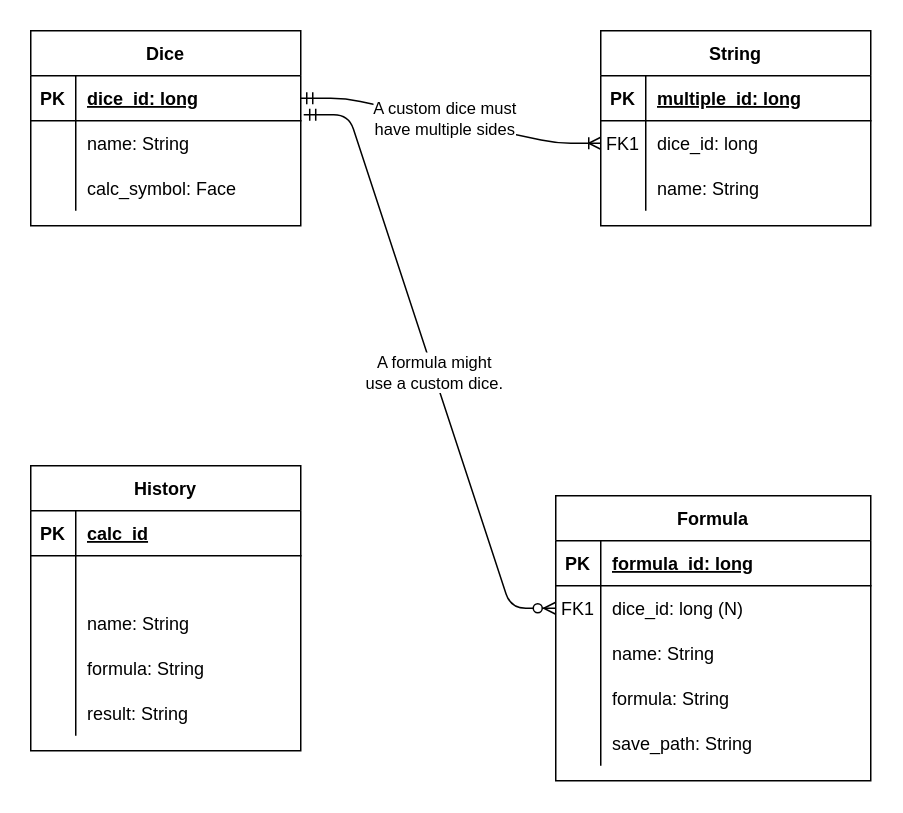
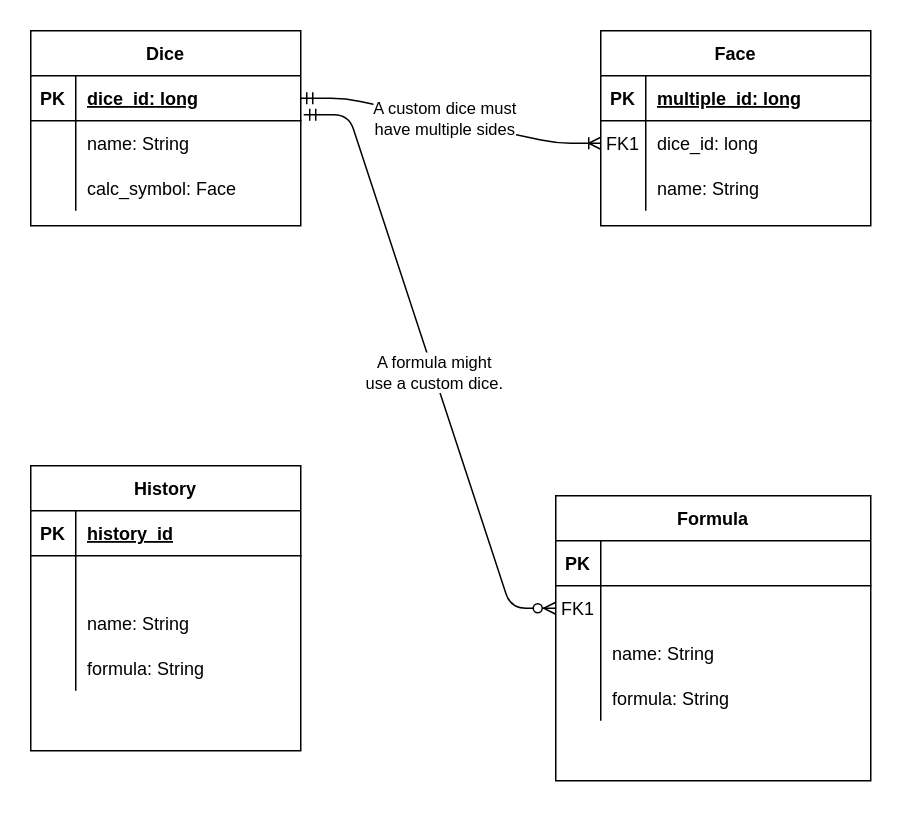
node "String": label "String" -> "Face"
node "calc_id": label "calc_id" -> "history_id"
node "formula_id: long": removed
node "dice_id: long (N)": removed
node "result: String": removed
node "save_path: String": removed
